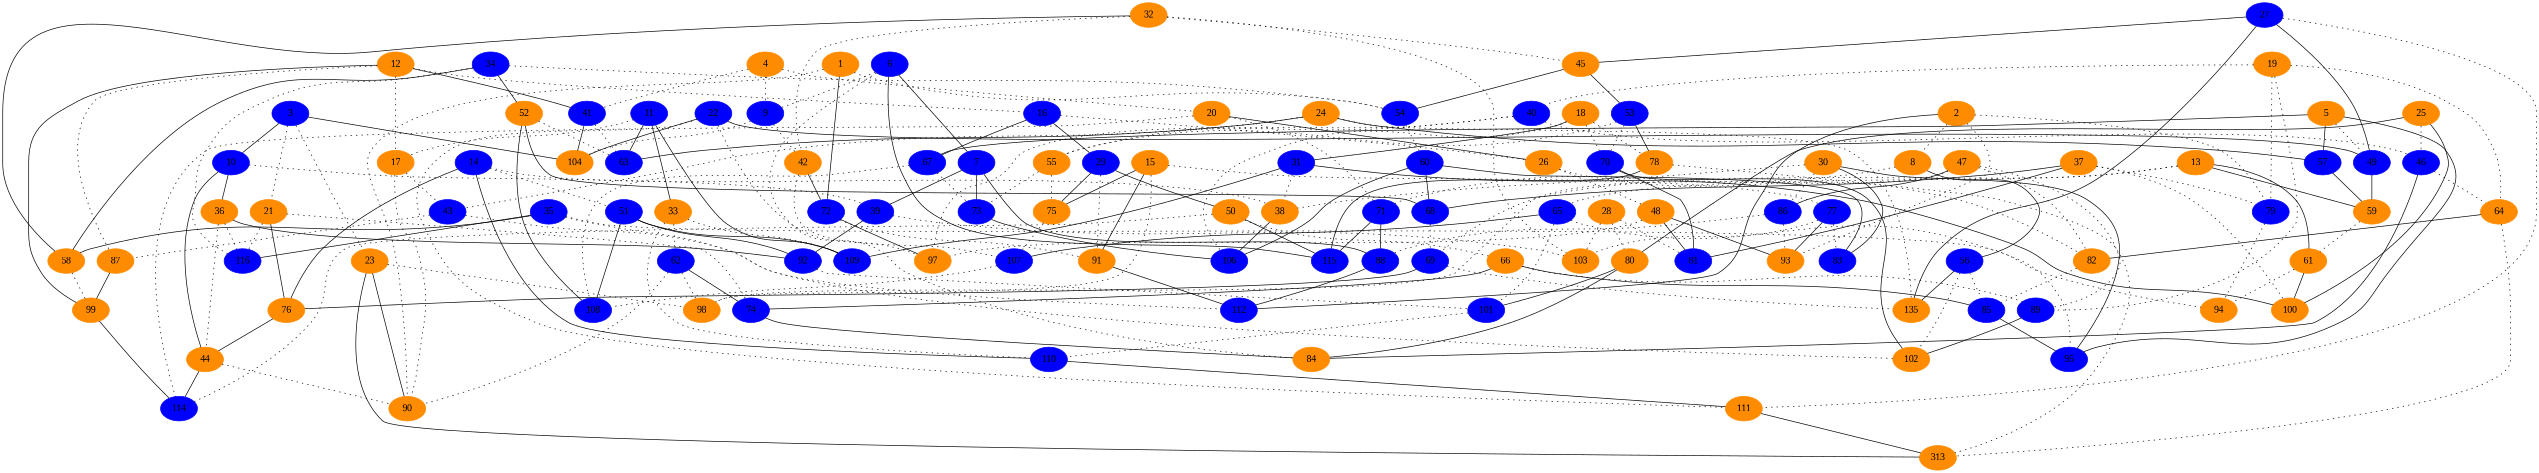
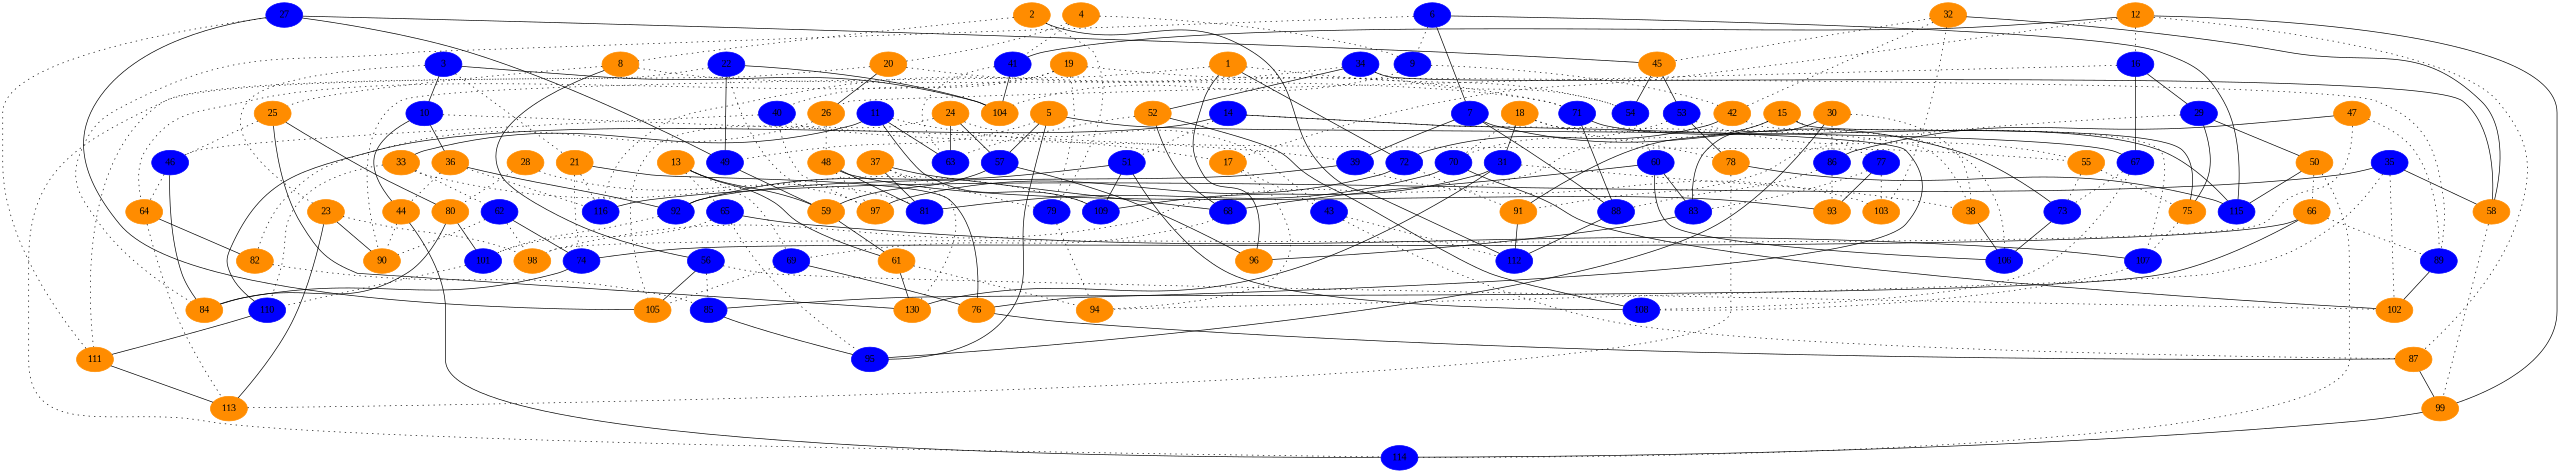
edge "8" -- "25": added
edge "47" -- "82": removed
edge "2" -- "93": removed
edge "28" -- "103": removed
edge "59" -- "61": style dotted -> solid
node "96": added
edge "17" -- "90": now "17" -- "94"
node "135": label "135" -> "105"
node "100": label "100" -> "130"
edge "76" -- "44": now "76" -- "87"
node "313": label "313" -> "113"
